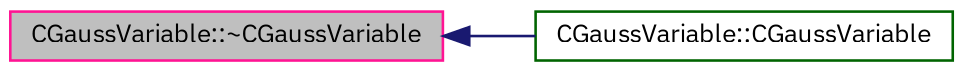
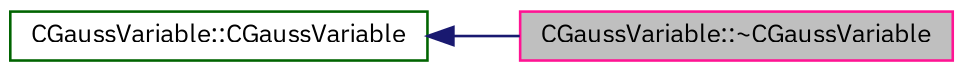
edge "CGaussVariable::CGaussVariable" -> "CGaussVariable::~CGaussVariable": reversed
